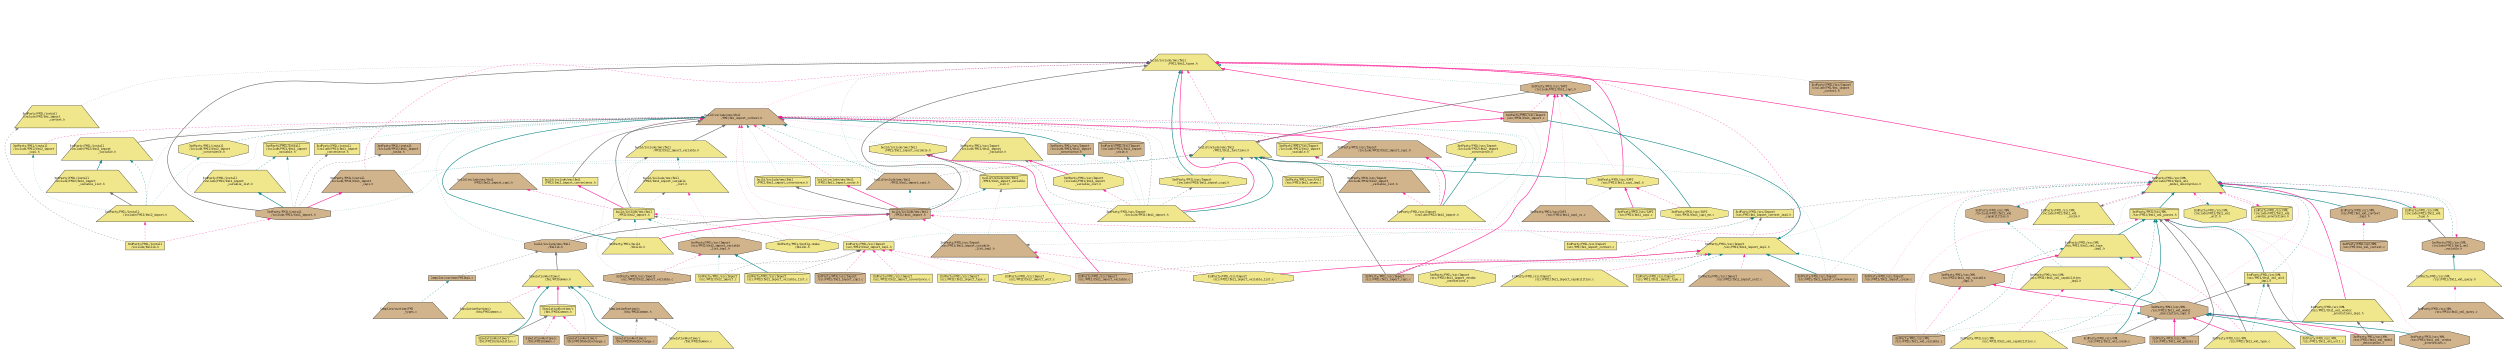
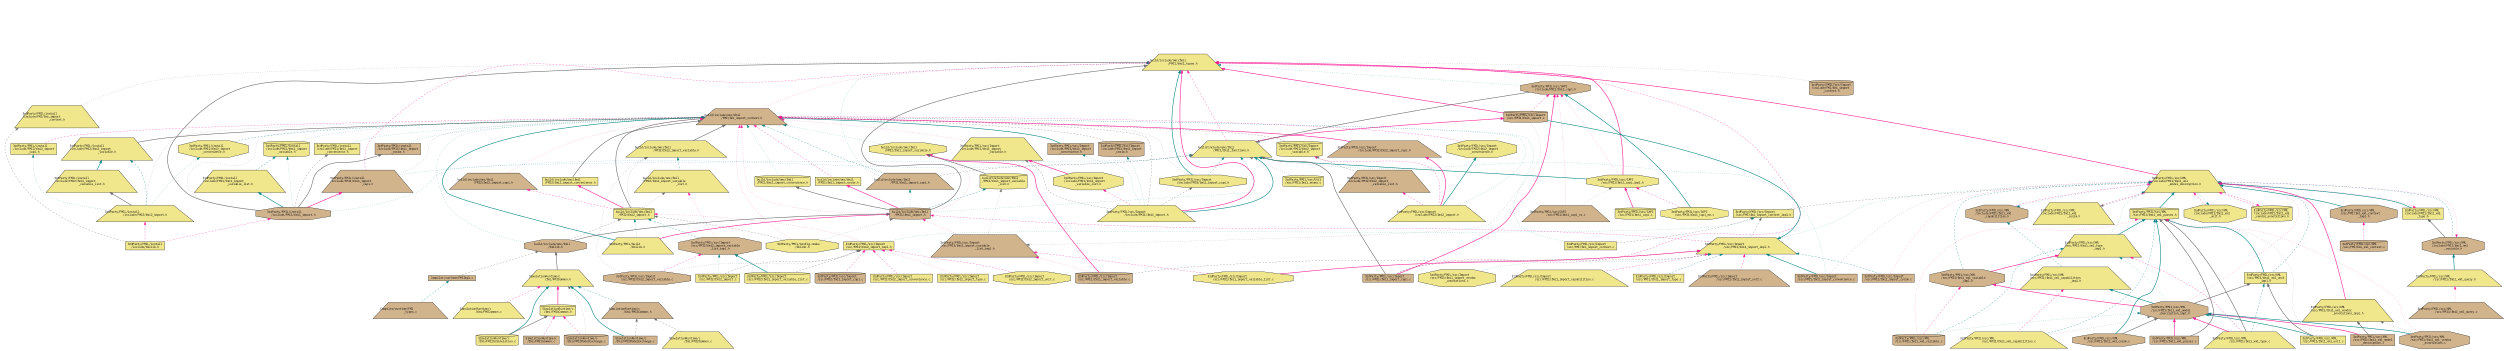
edge "3rdParty/FMIL/install /include/FMI1/fmi1_import.h" -> "3rdParty/FMIL/install /include/FMI1/fmi1_import _cosim.h": style dashed -> bold
